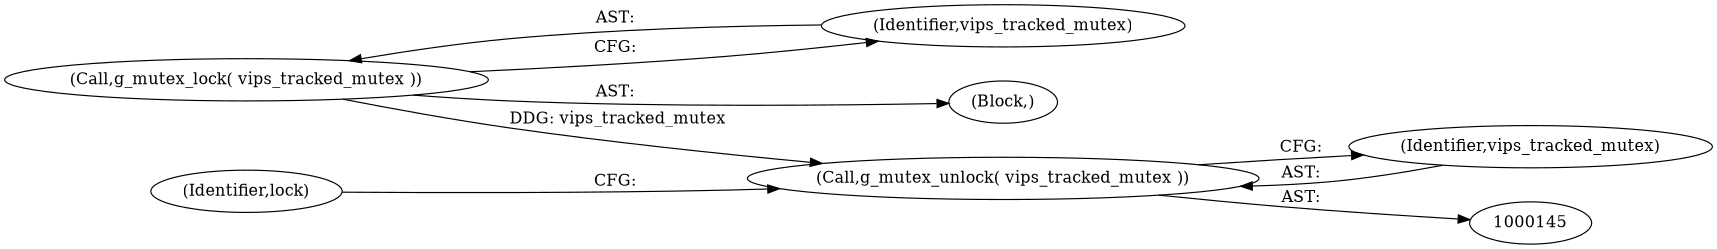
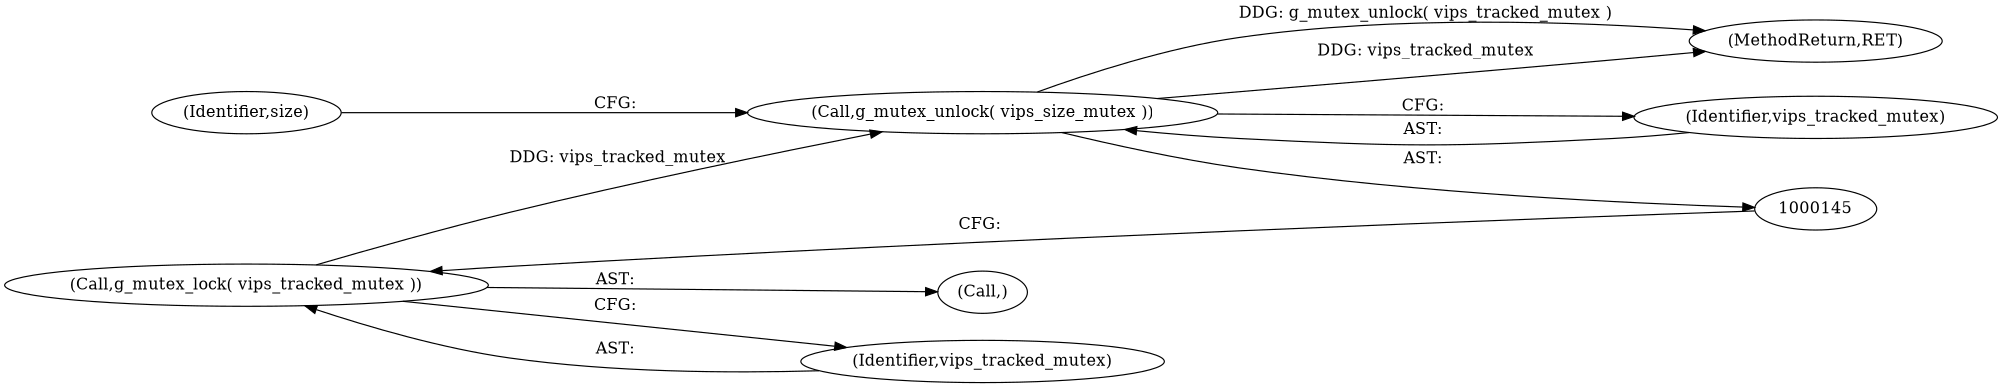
node "(MethodReturn,RET)": added
node "(Block,)": label "(Block,)" -> "(Call,)"
node "(Call,g_mutex_unlock( vips_tracked_mutex ))": label "(Call,g_mutex_unlock( vips_tracked_mutex ))" -> "(Call,g_mutex_unlock( vips_size_mutex ))"
node "(Identifier,lock)": label "(Identifier,lock)" -> "(Identifier,size)"
edge "1000145" -> "(Call,g_mutex_lock( vips_tracked_mutex ))": added, label "CFG:"
